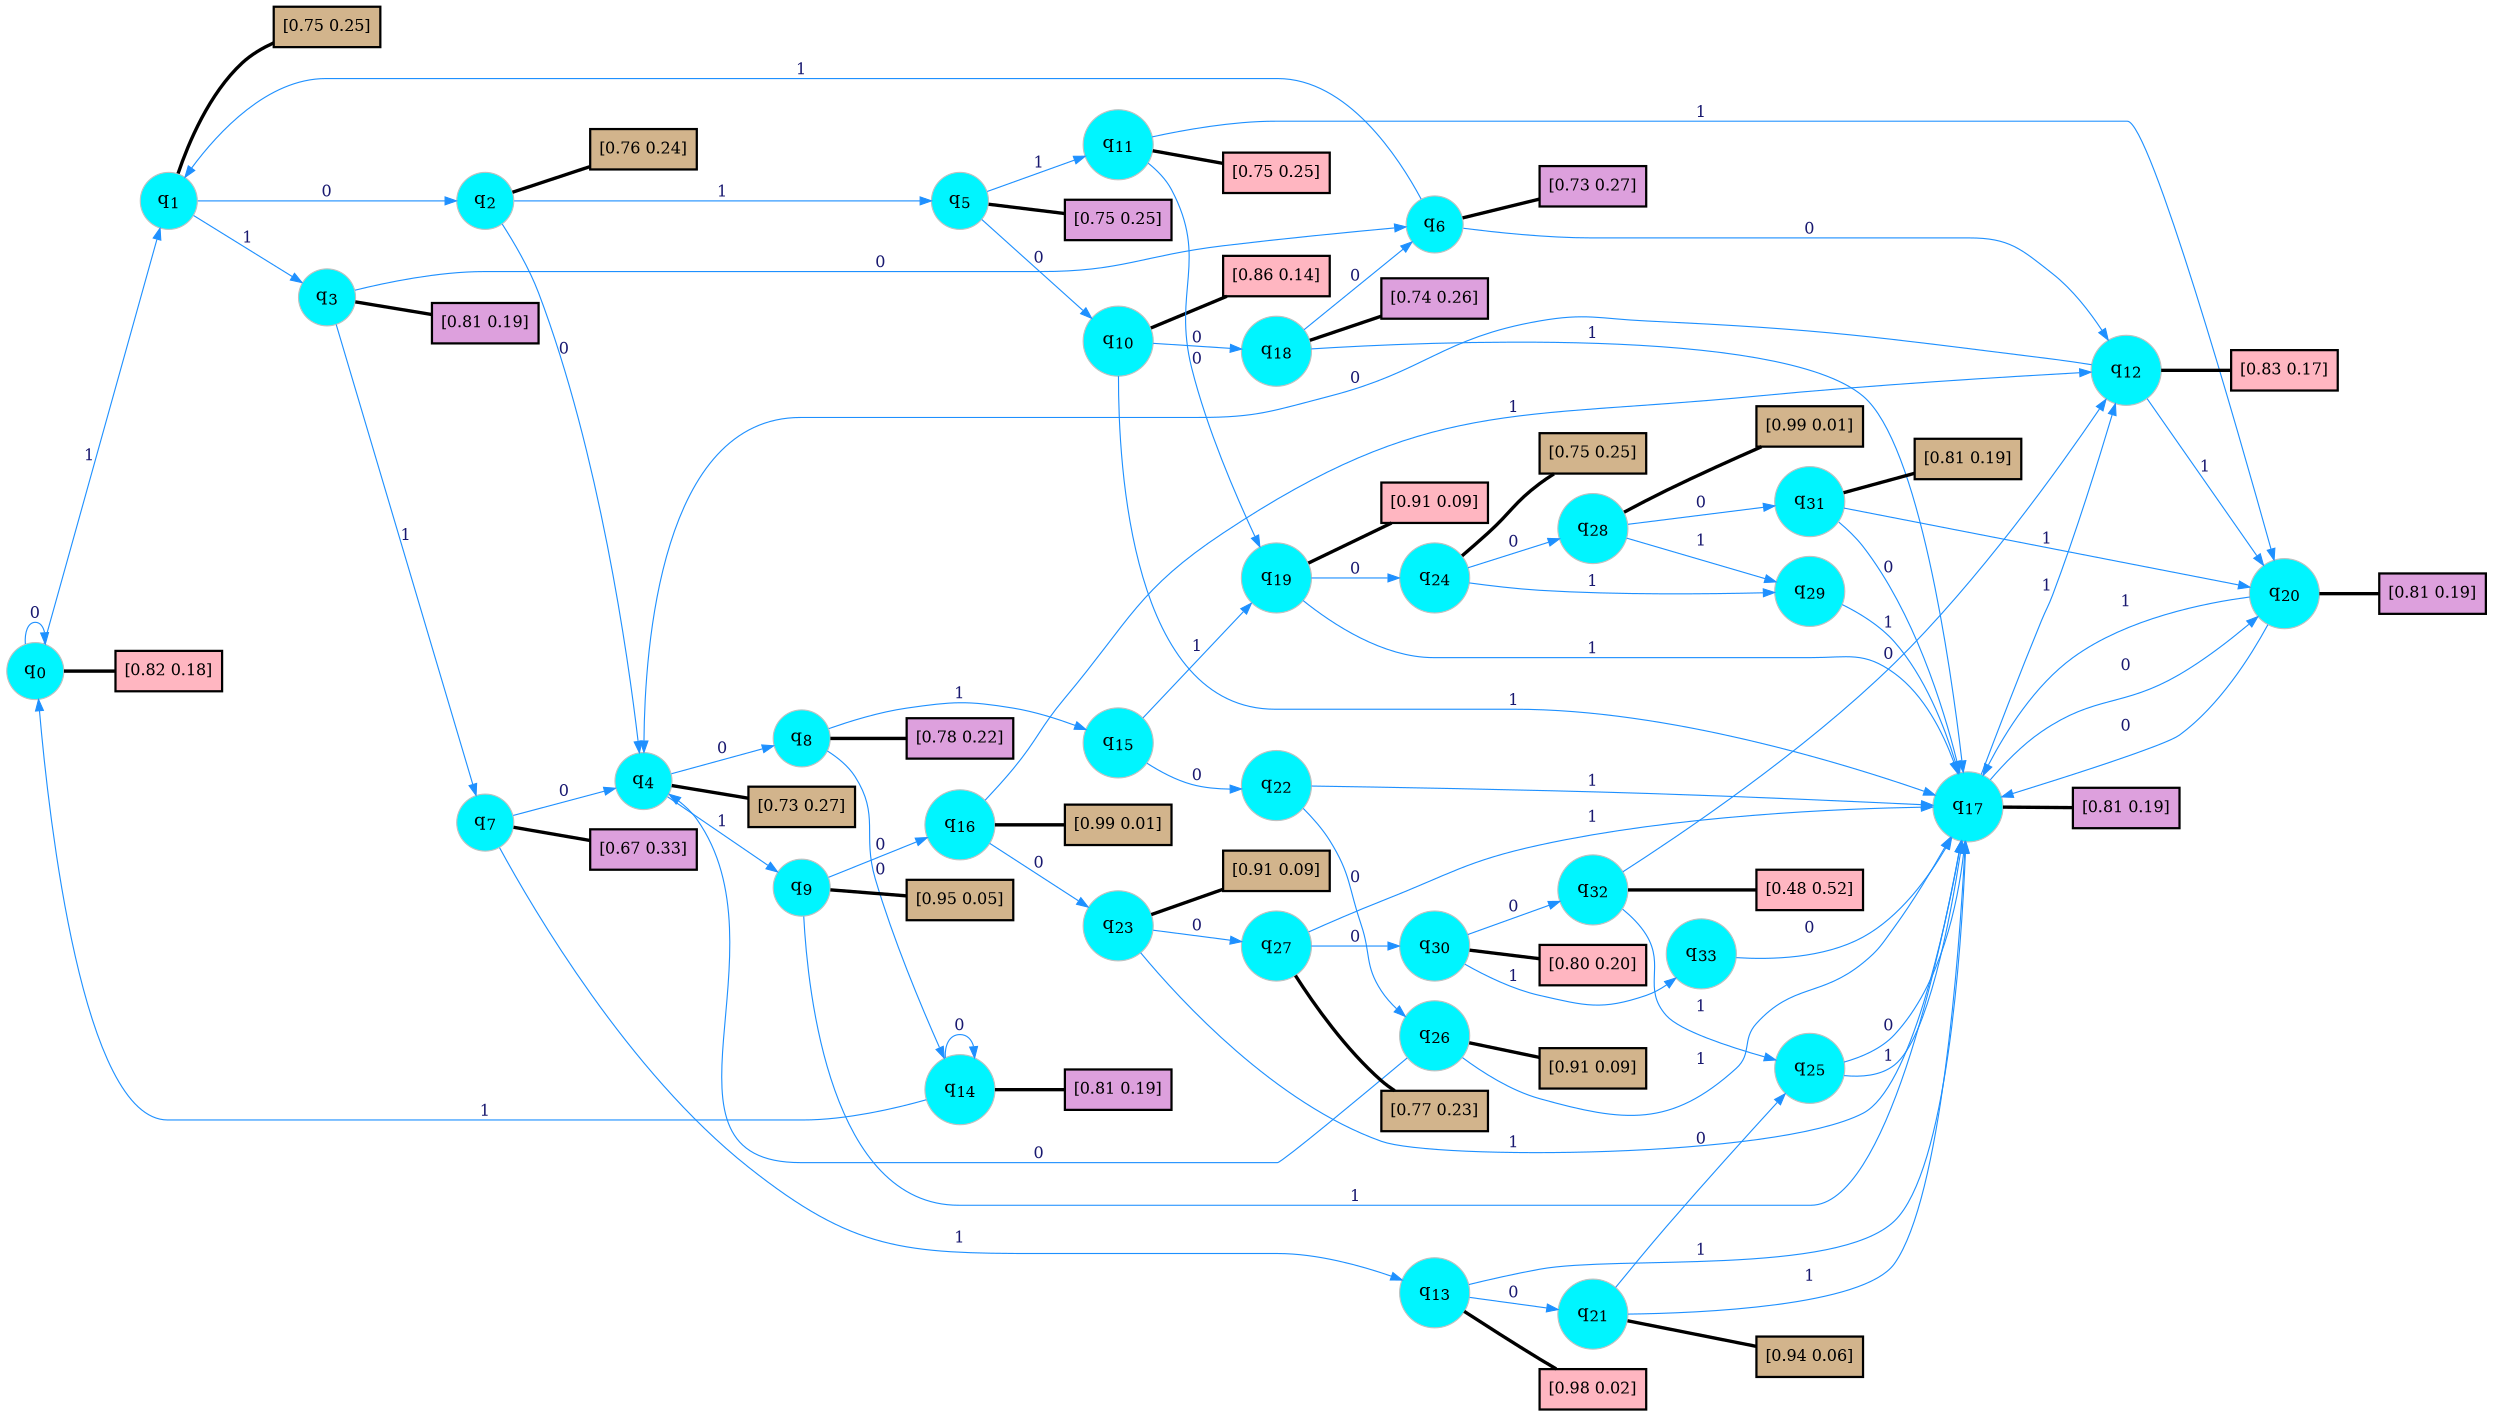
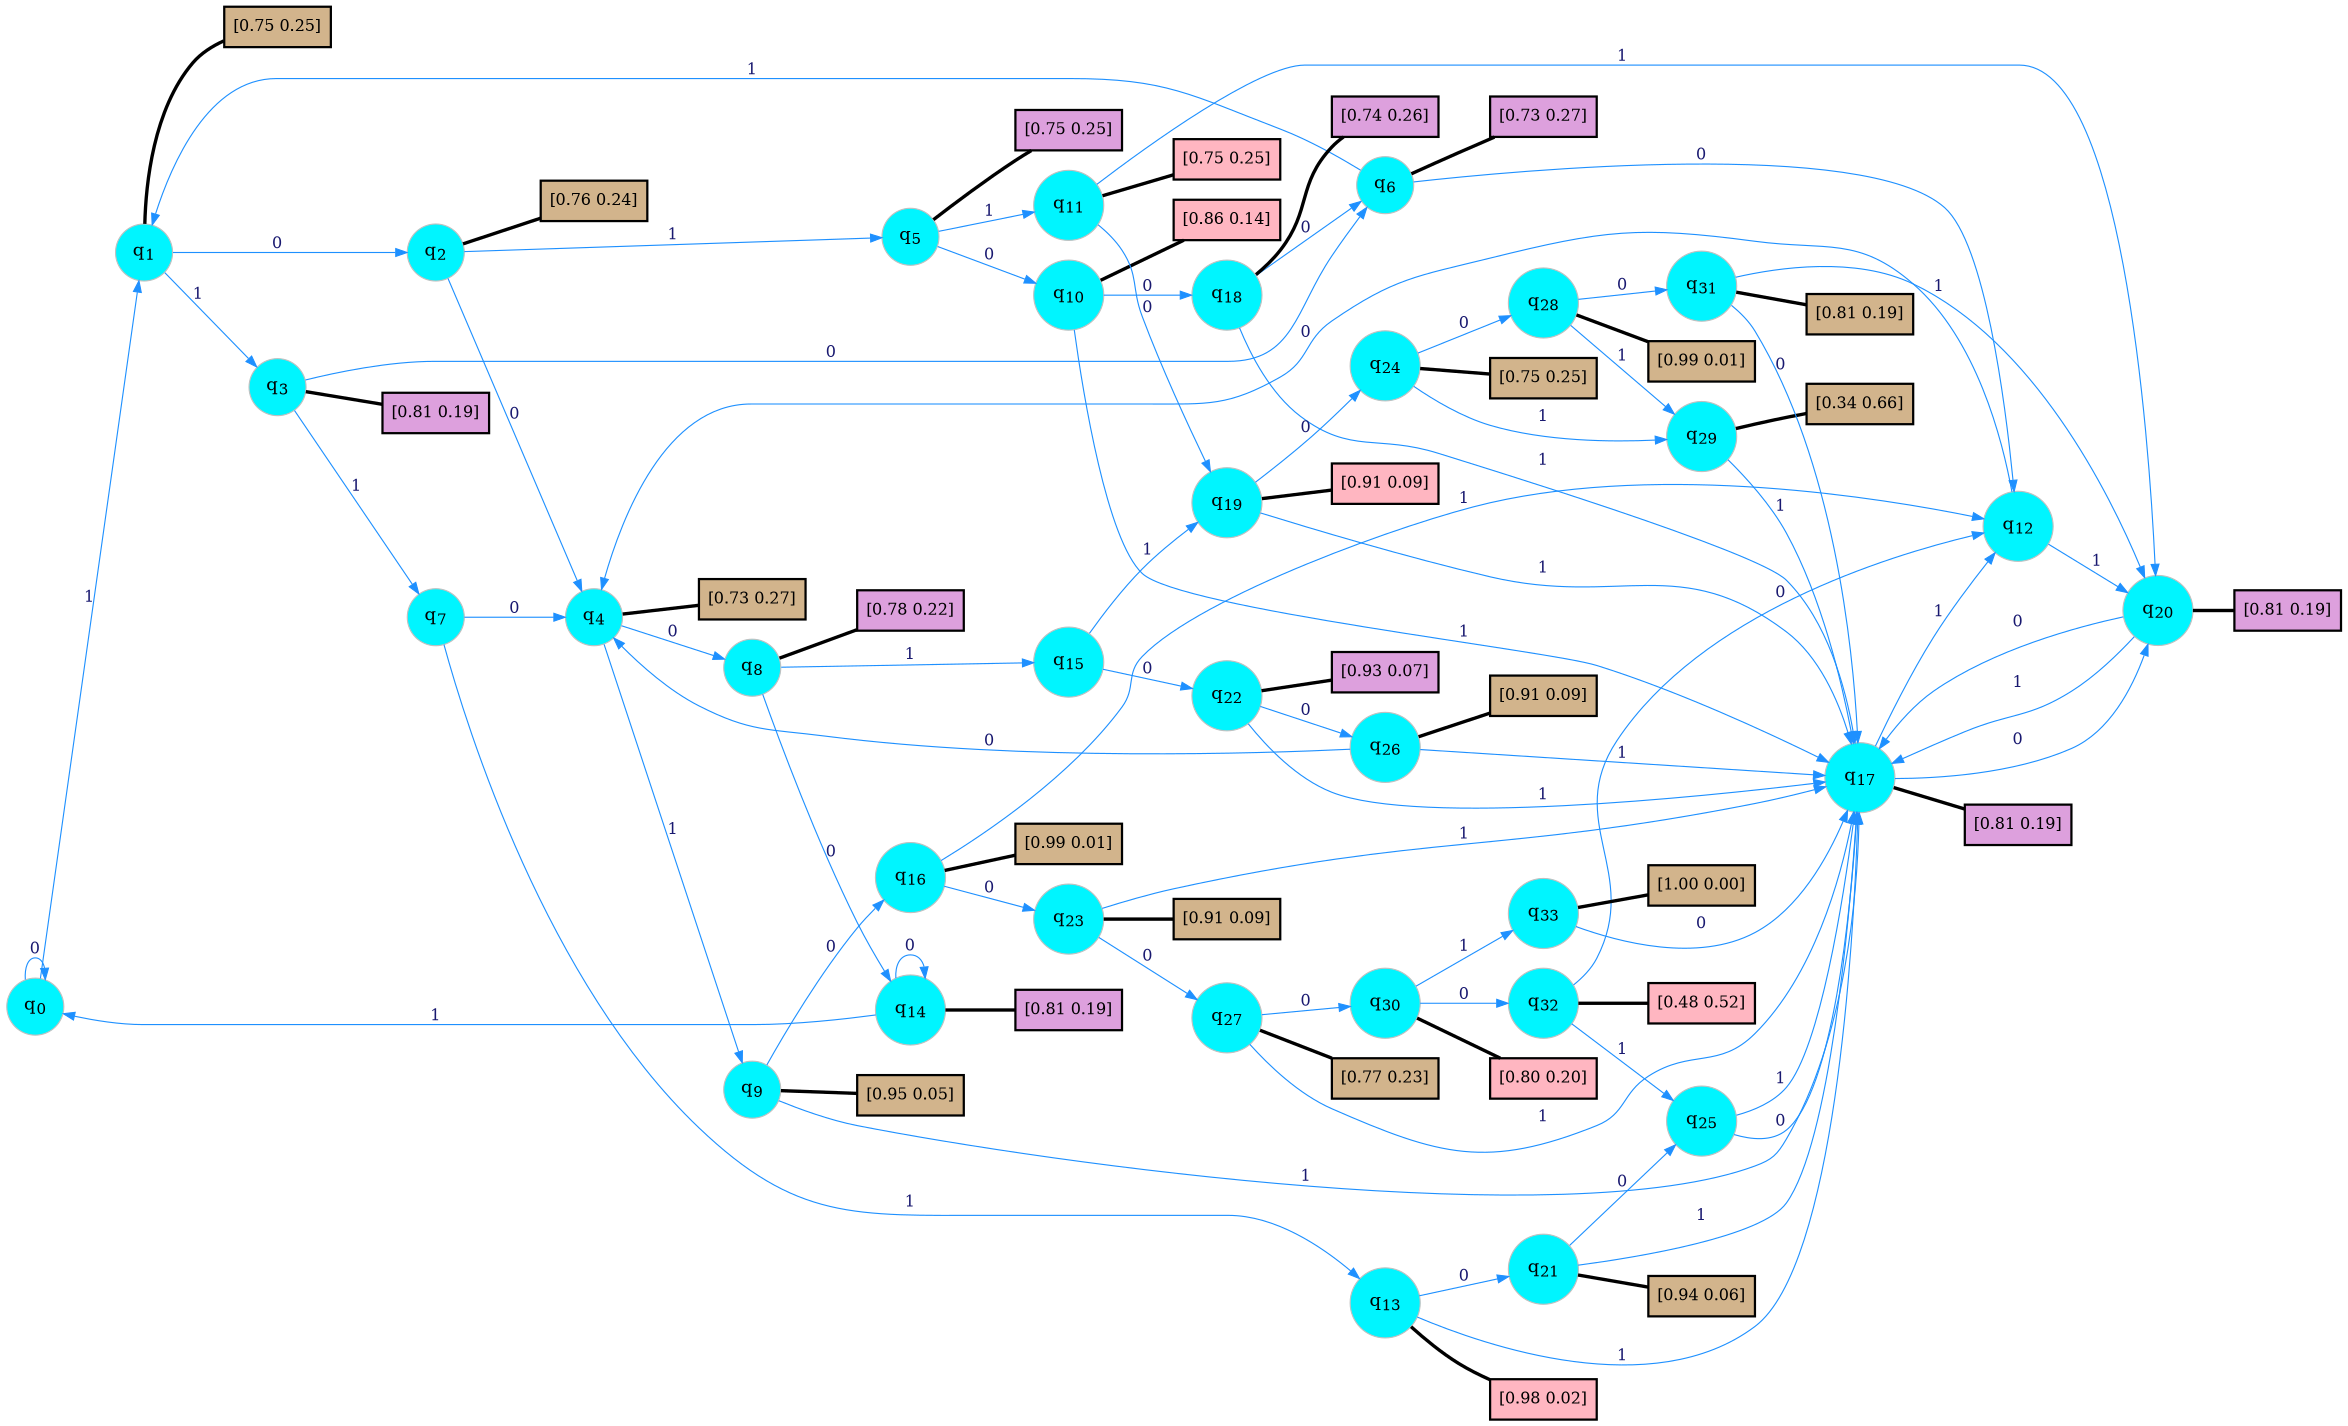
node "[0.83 0.17]": removed
node "[0.34 0.66]": added
node "[0.82 0.18]": removed
node "[0.93 0.07]": added
node "[0.67 0.33]": removed
node "[1.00 0.00]": added
